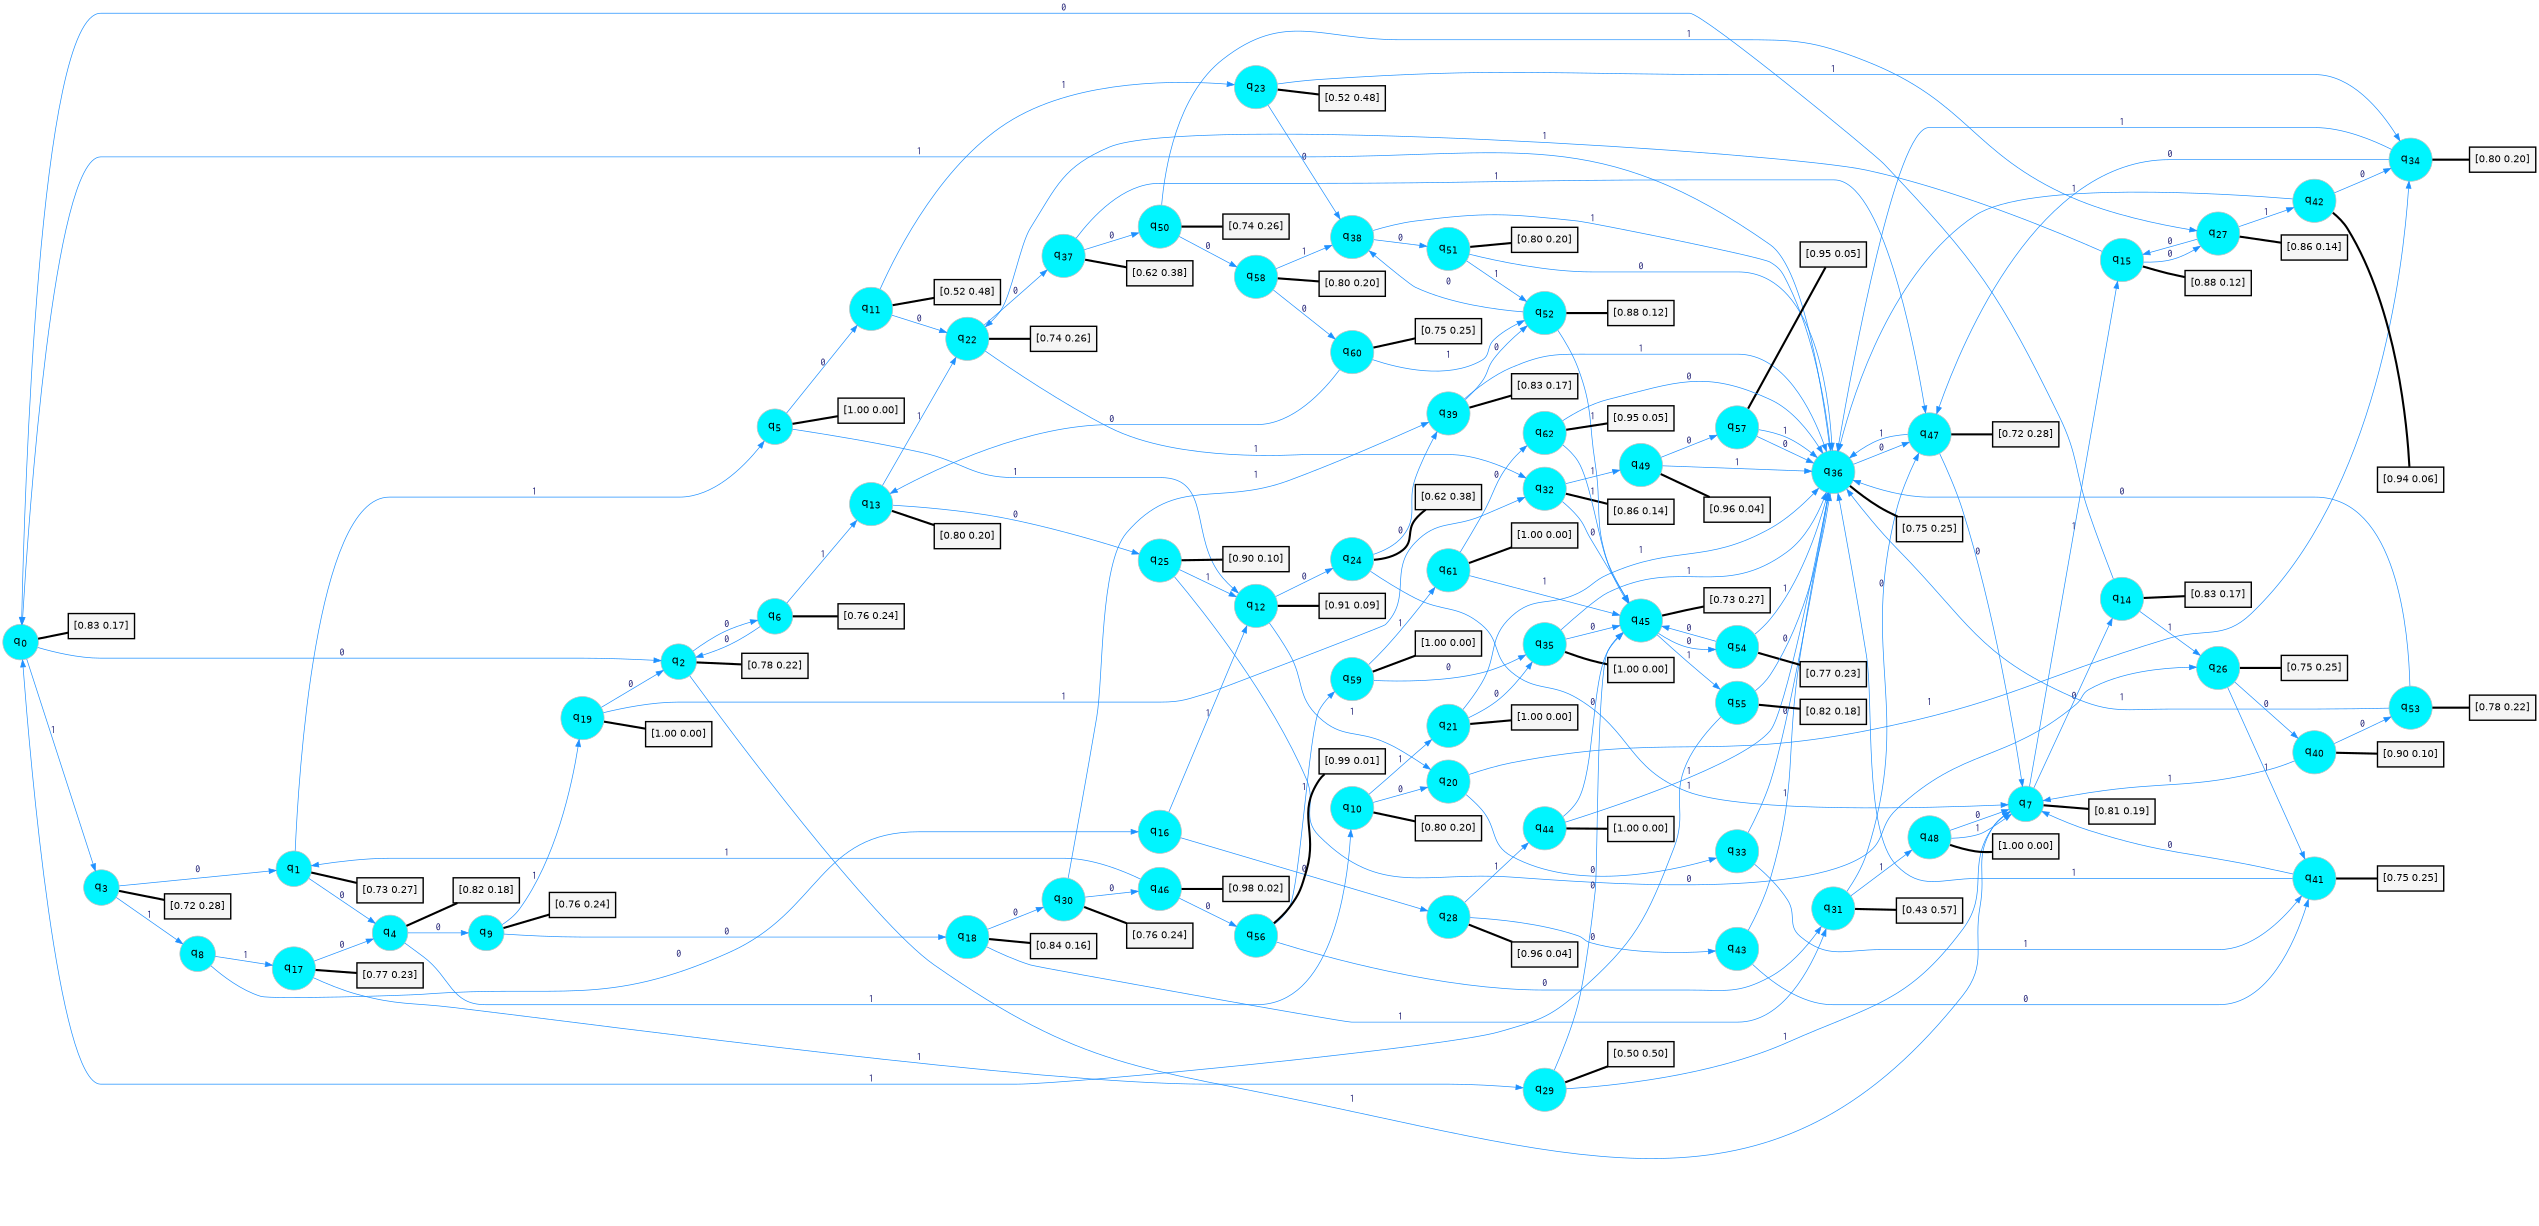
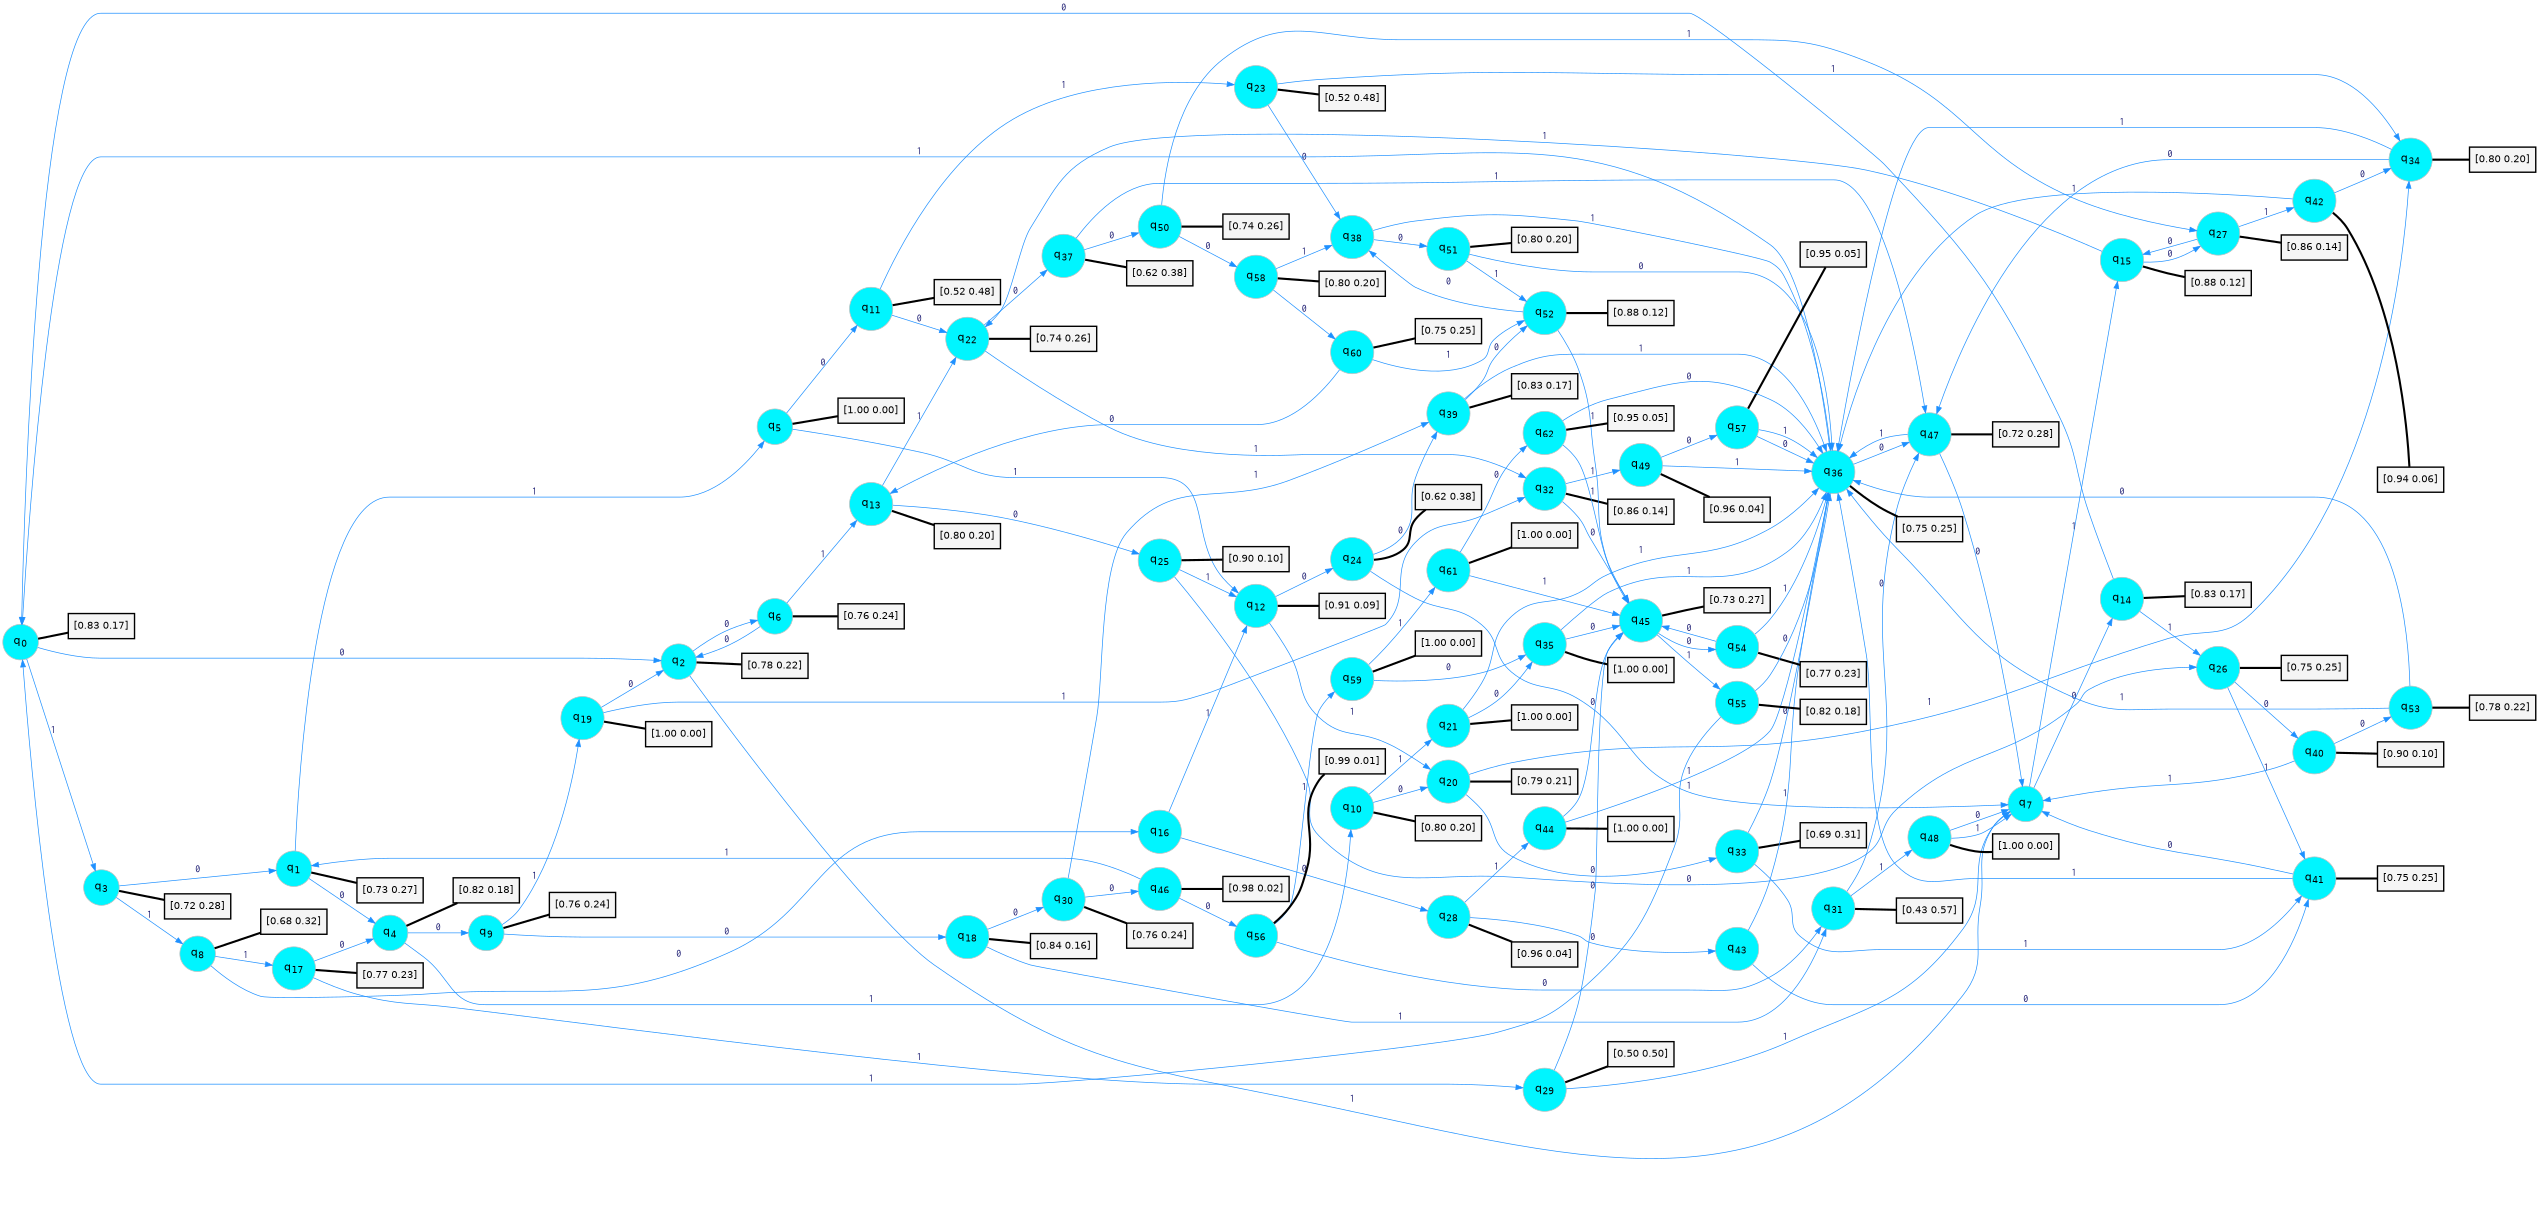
node "[0.79 0.21]": added
node "[0.81 0.19]": removed
node "[0.69 0.31]": added
node "[0.68 0.32]": added
